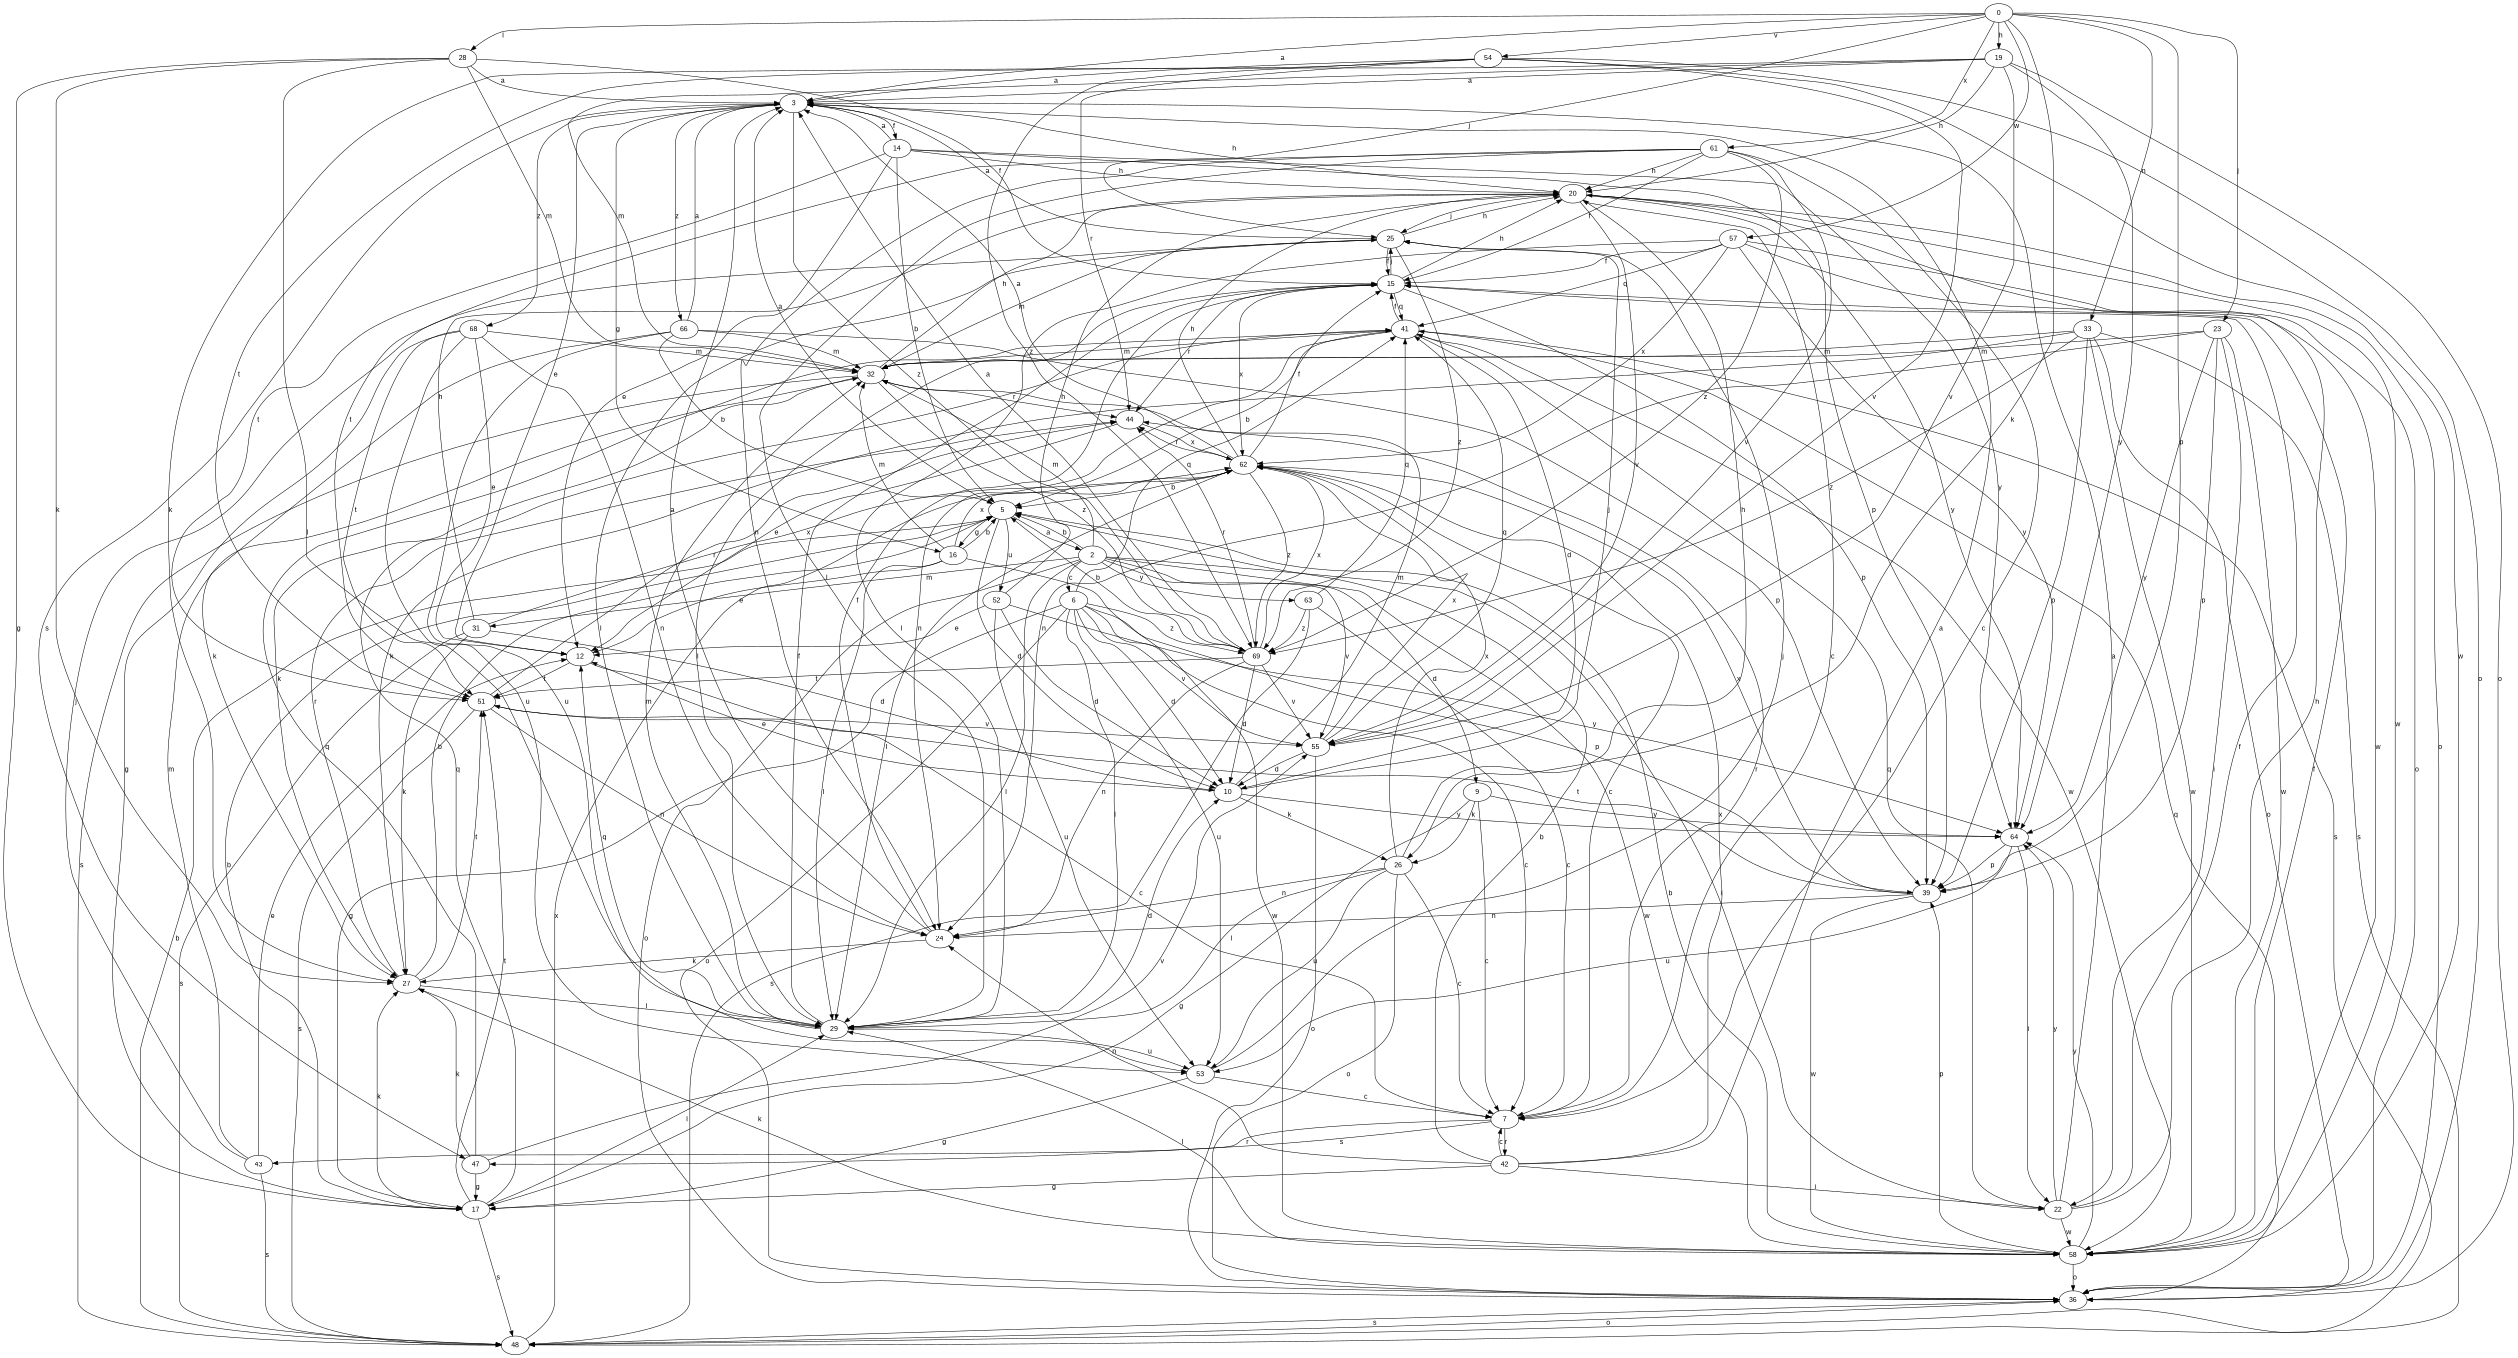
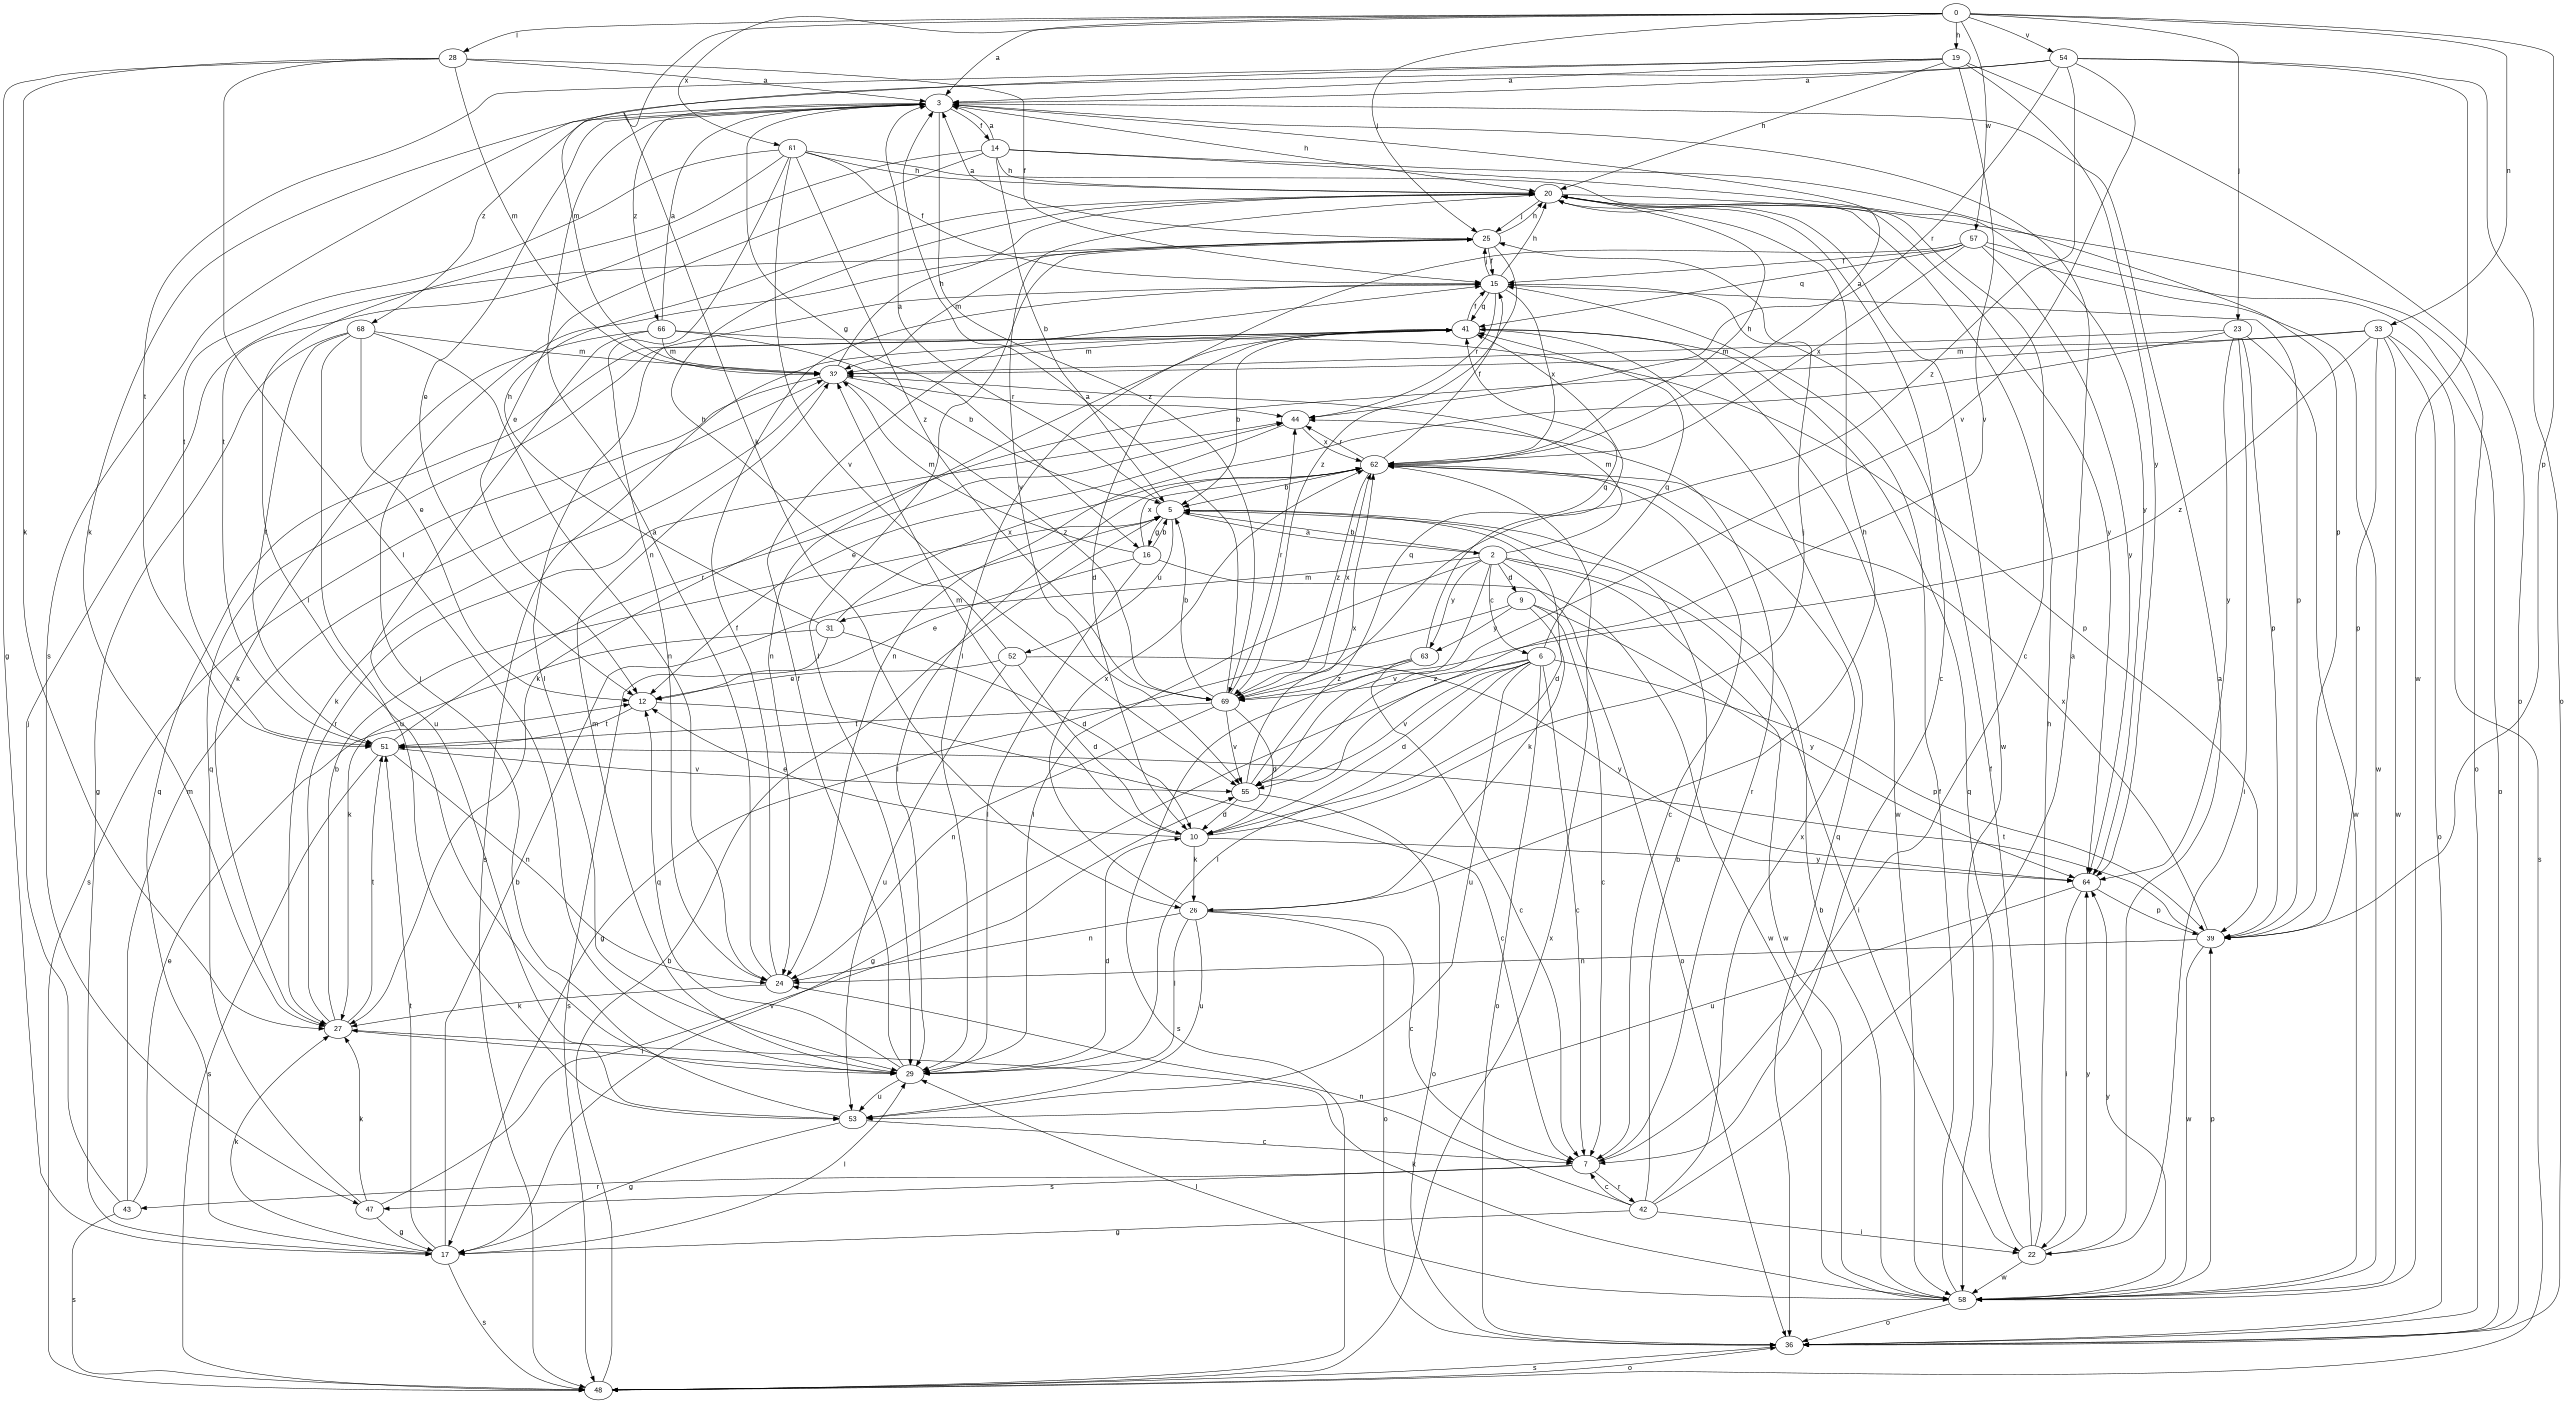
edge "9" -> "63": added, label "y"
edge "36" -> "41": reversed
